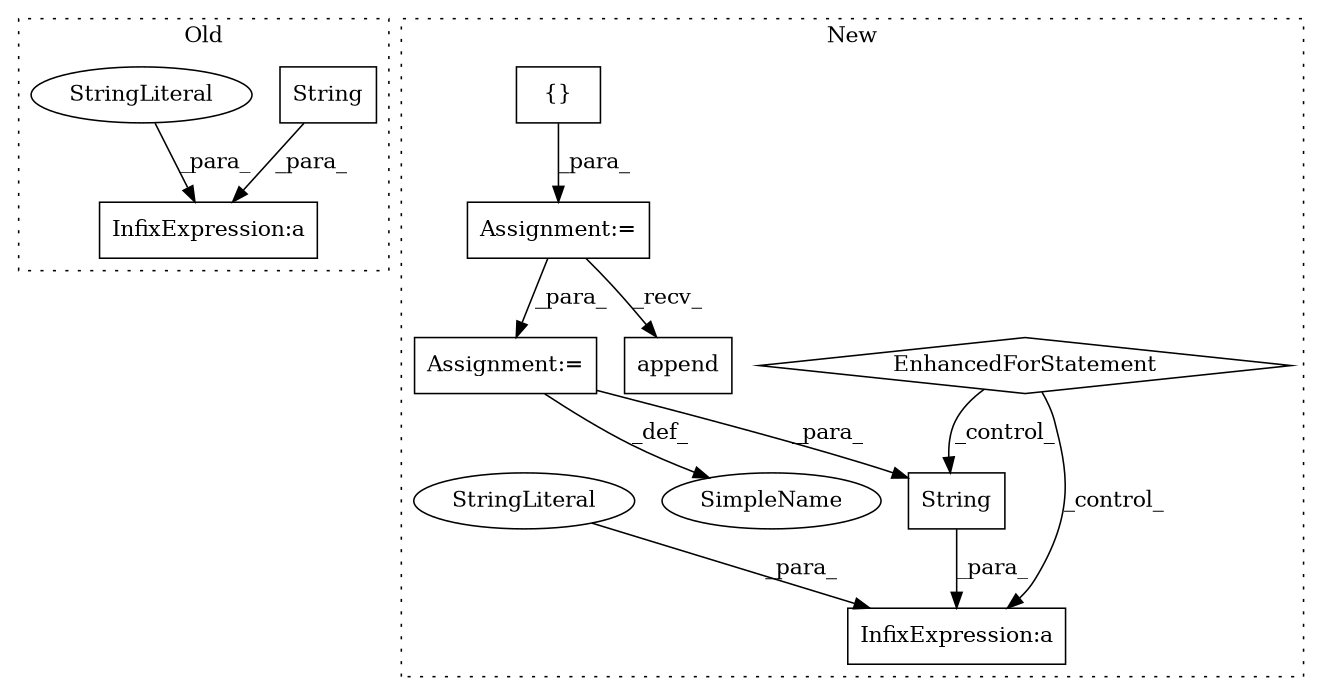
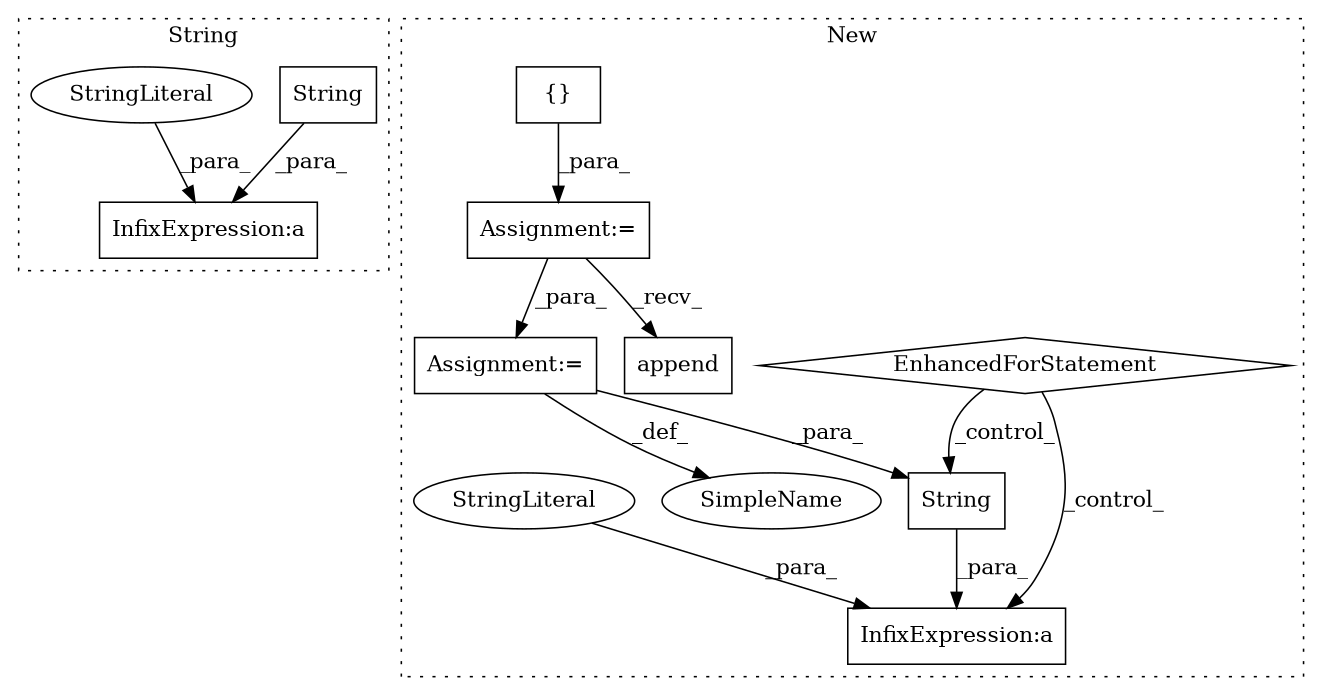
cluster "Old": label "Old" -> "String"
